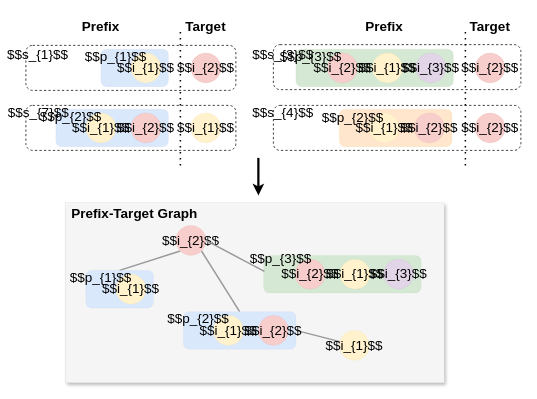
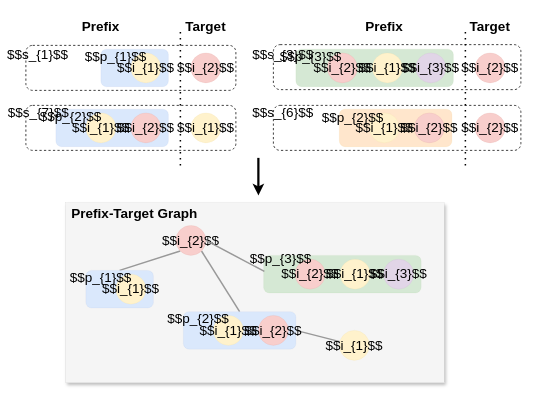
node "$$s_{4}$$": label "$$s_{4}$$" -> "$$s_{6}$$"
